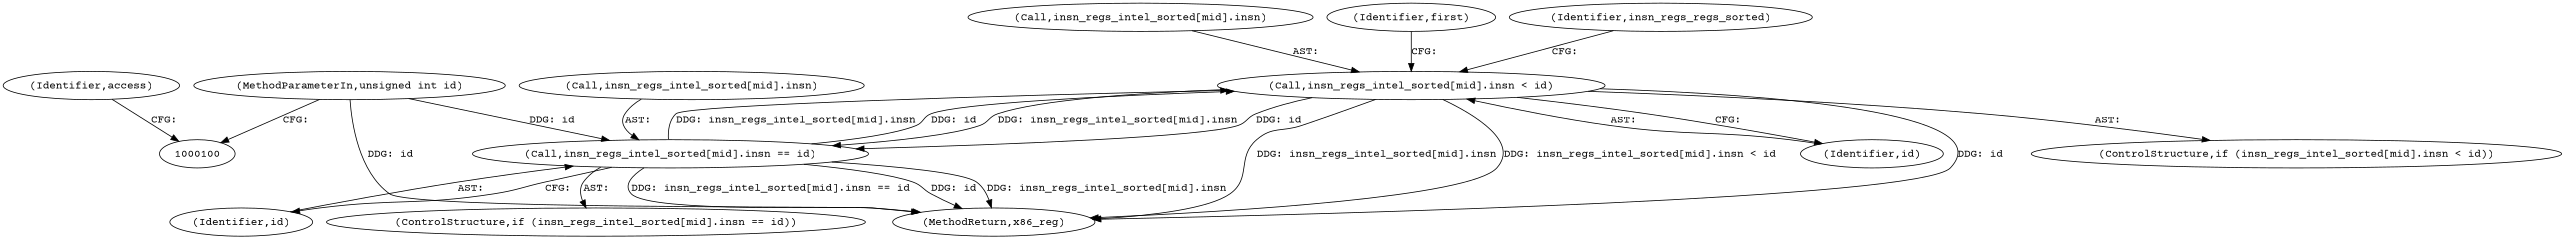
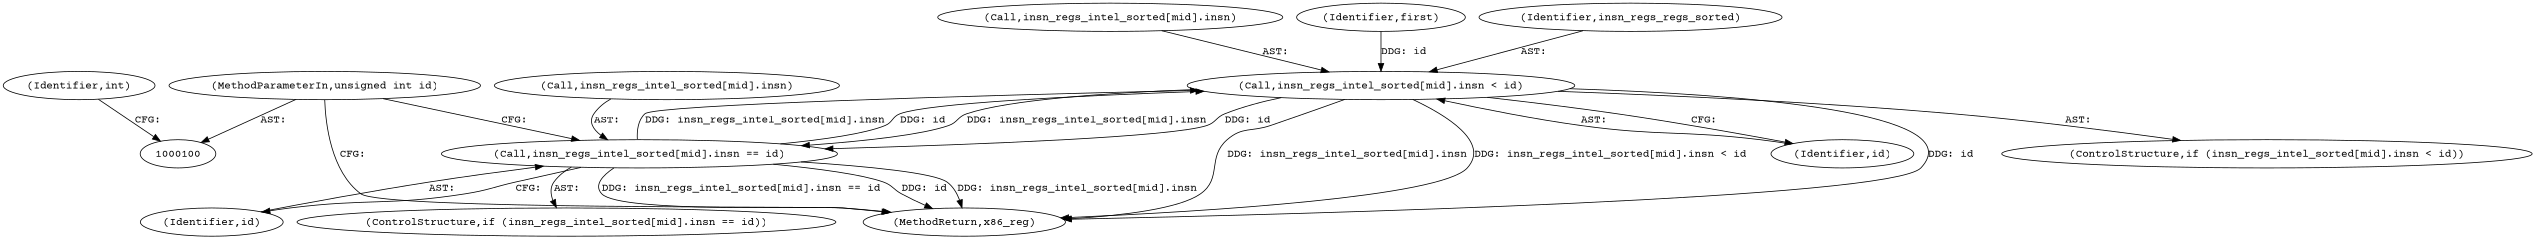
edge "(Identifier,first)" -> "(Call,insn_regs_intel_sorted[mid].insn < id)": label "CFG: " -> "DDG: id"
edge "(Identifier,insn_regs_regs_sorted)" -> "(Call,insn_regs_intel_sorted[mid].insn < id)": label "CFG: " -> "AST: "
node "(Identifier,access)": label "(Identifier,access)" -> "(Identifier,int)"
edge "(MethodParameterIn,unsigned int id)" -> "1000100": label "CFG: " -> "AST: "
edge "(MethodParameterIn,unsigned int id)" -> "(Call,insn_regs_intel_sorted[mid].insn == id)": label "DDG: id" -> "CFG: "
edge "(MethodParameterIn,unsigned int id)" -> "(MethodReturn,x86_reg)": label "DDG: id" -> "CFG: "
